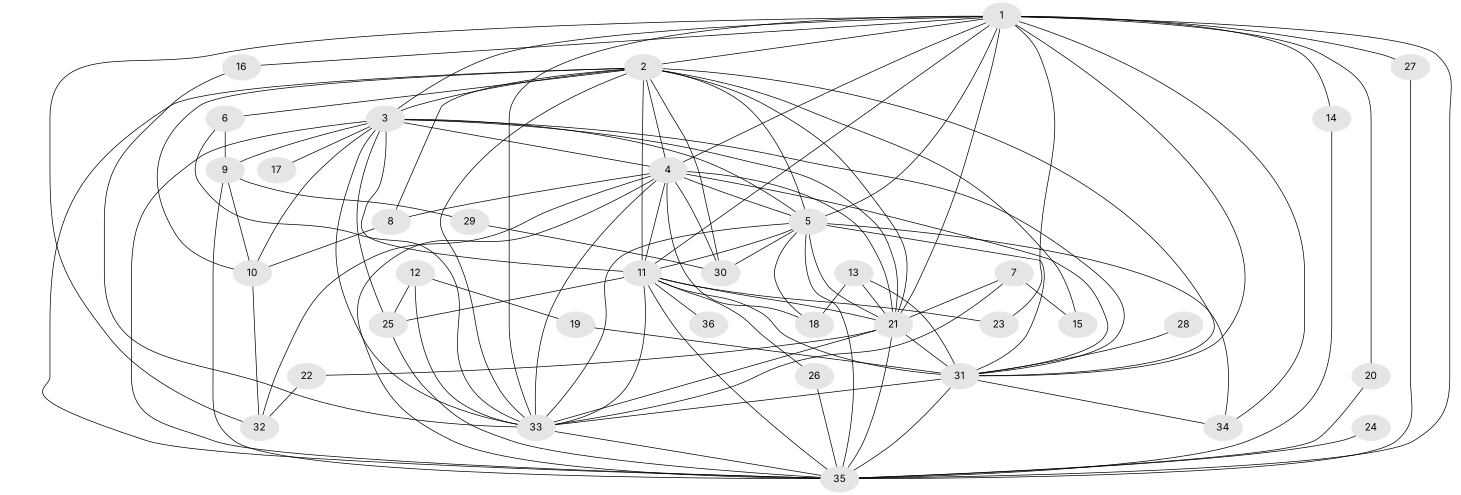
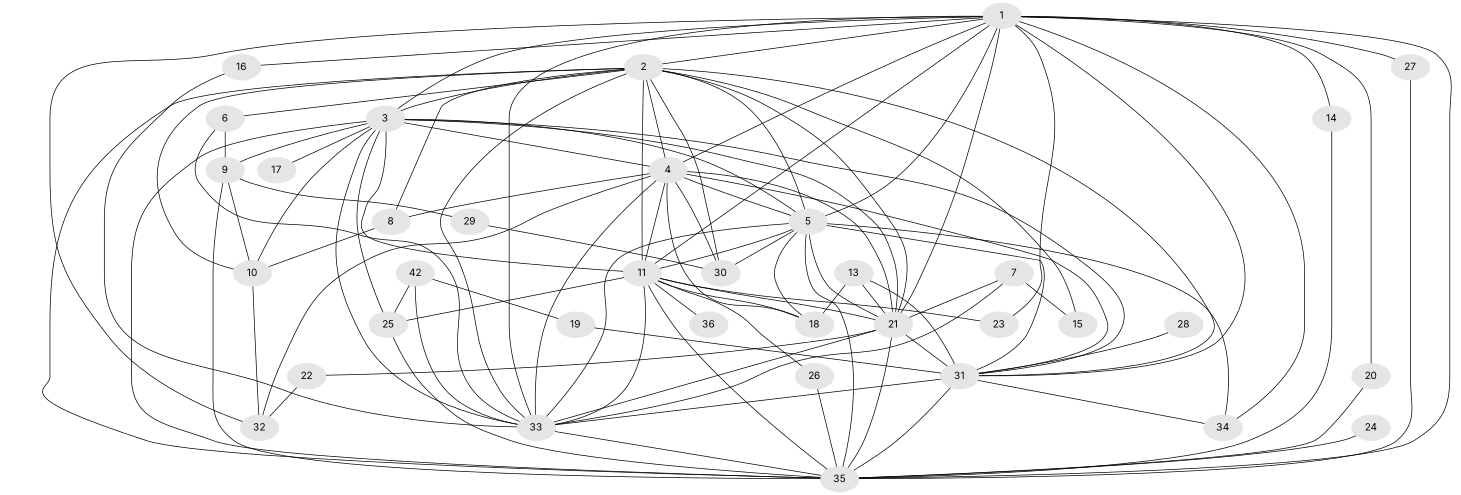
node "12": label "12" -> "42"
edge "11" -- "31": now "11" -- "18"
edge "4" -- "35": removed
